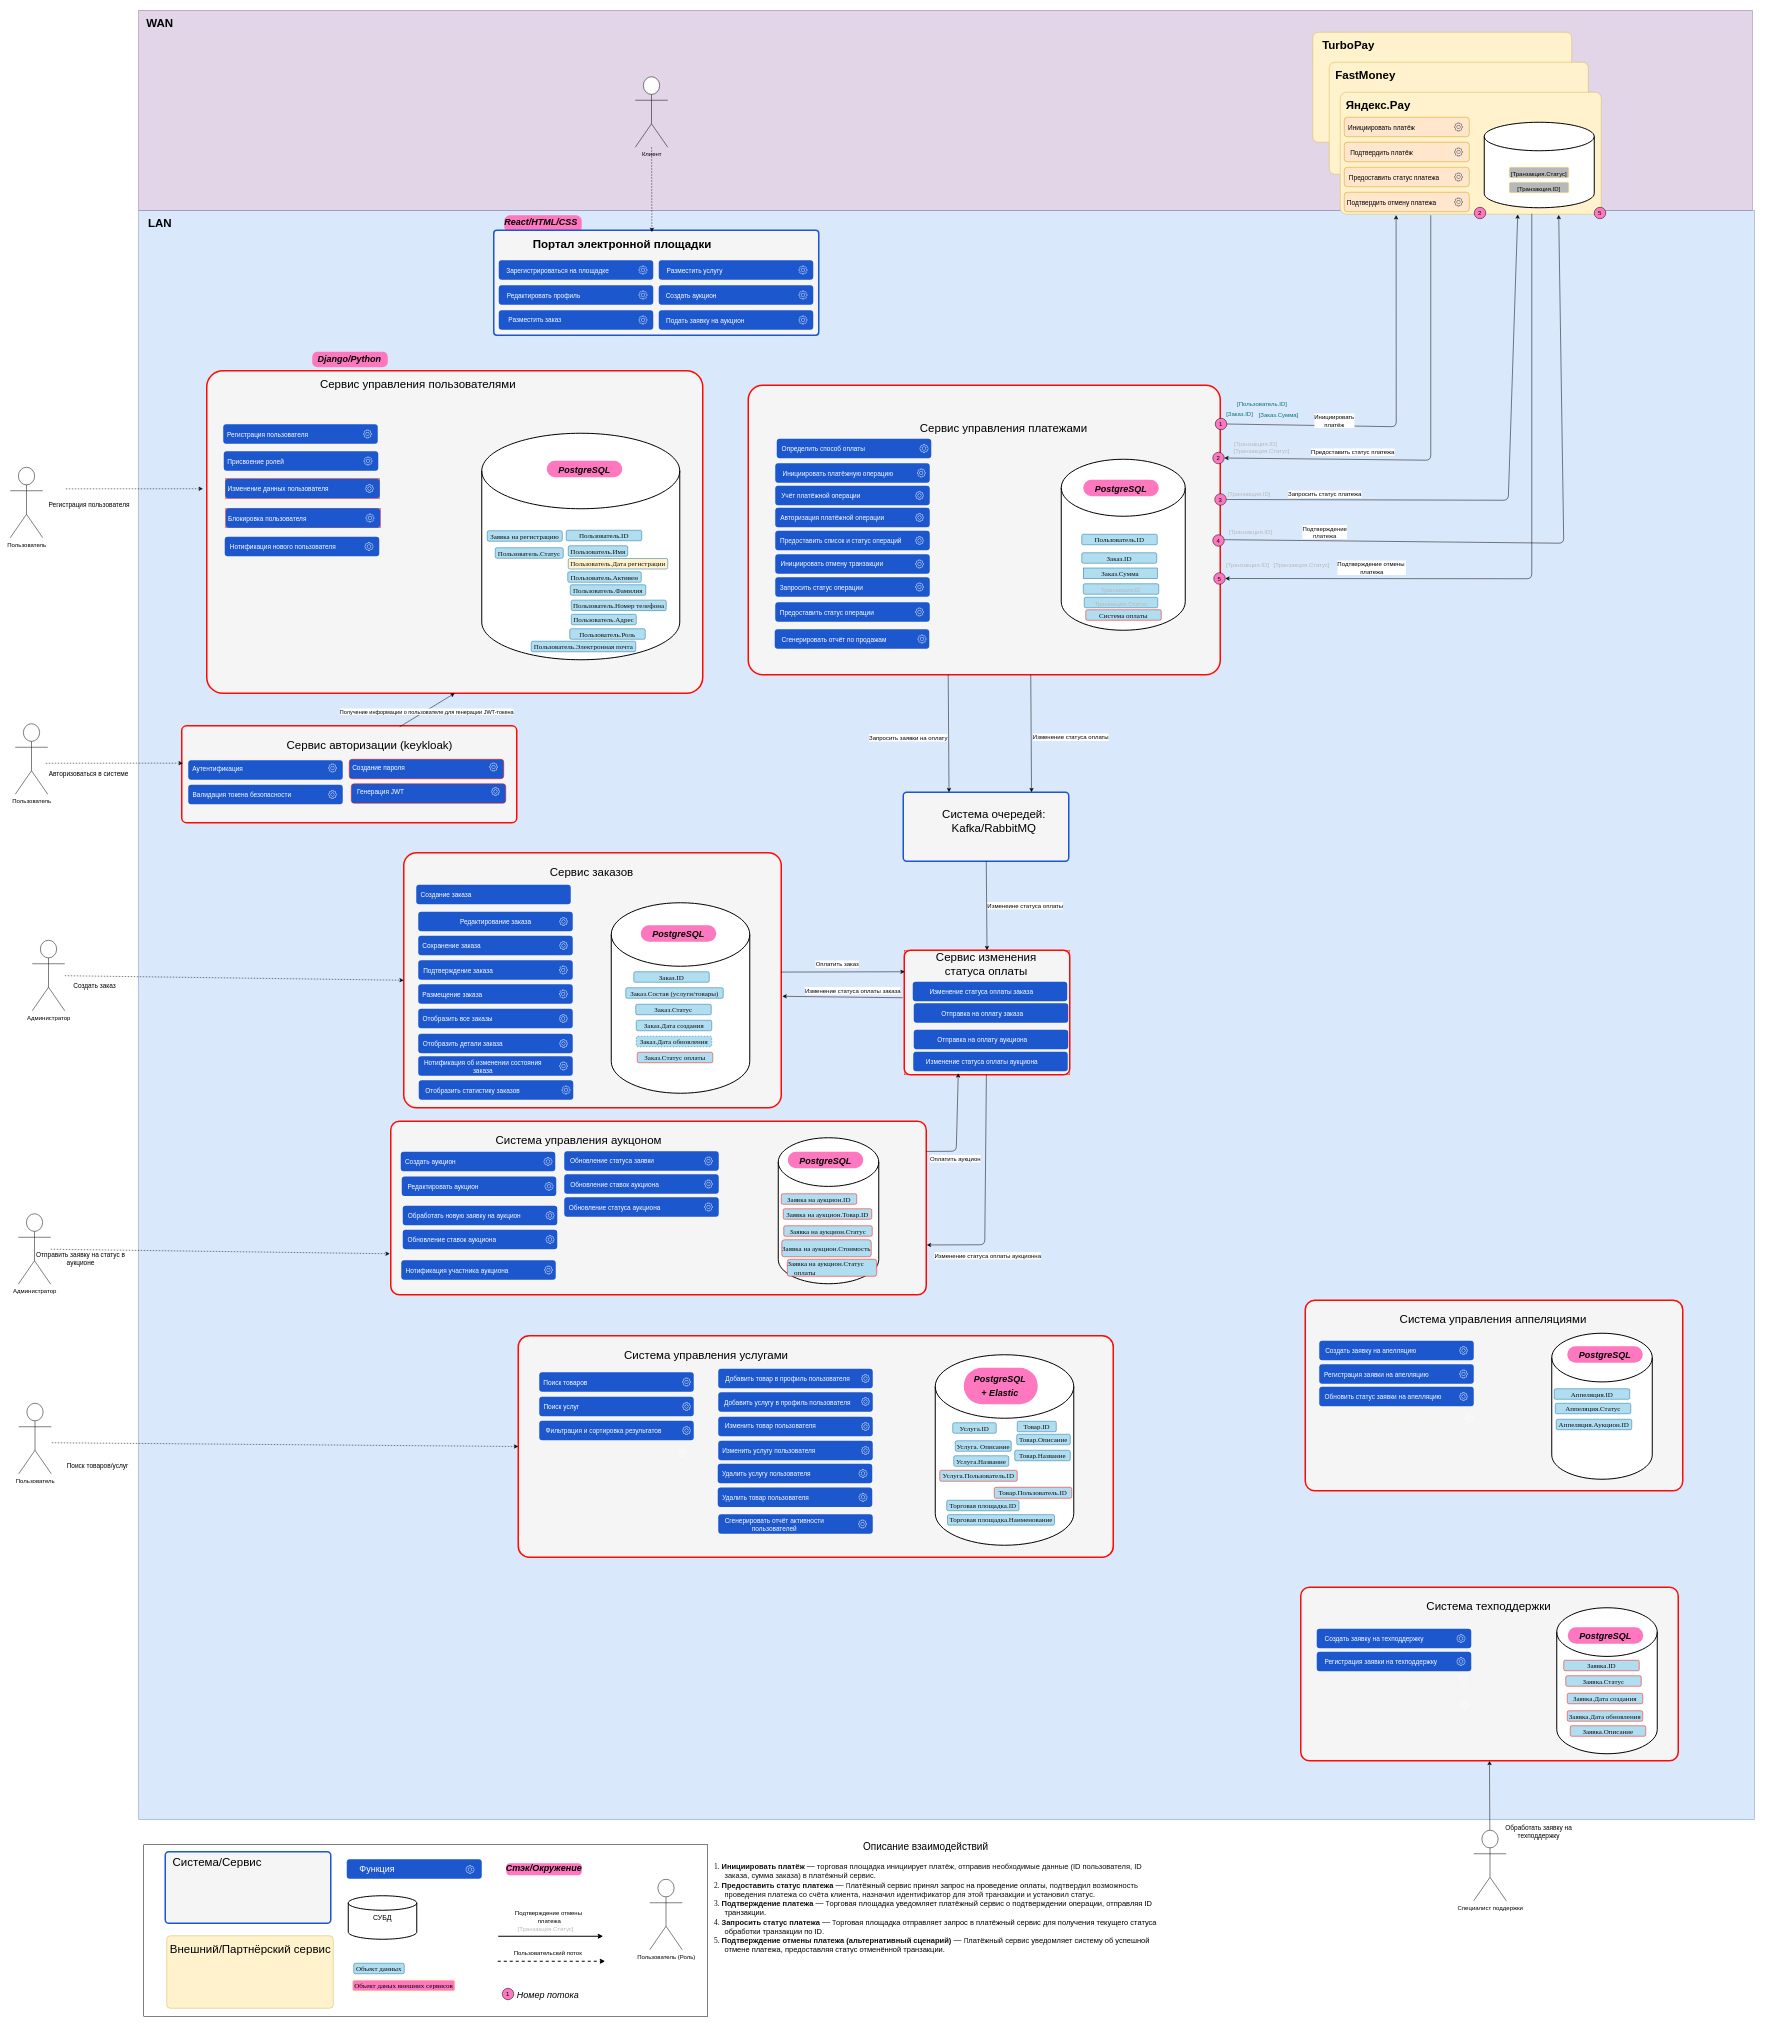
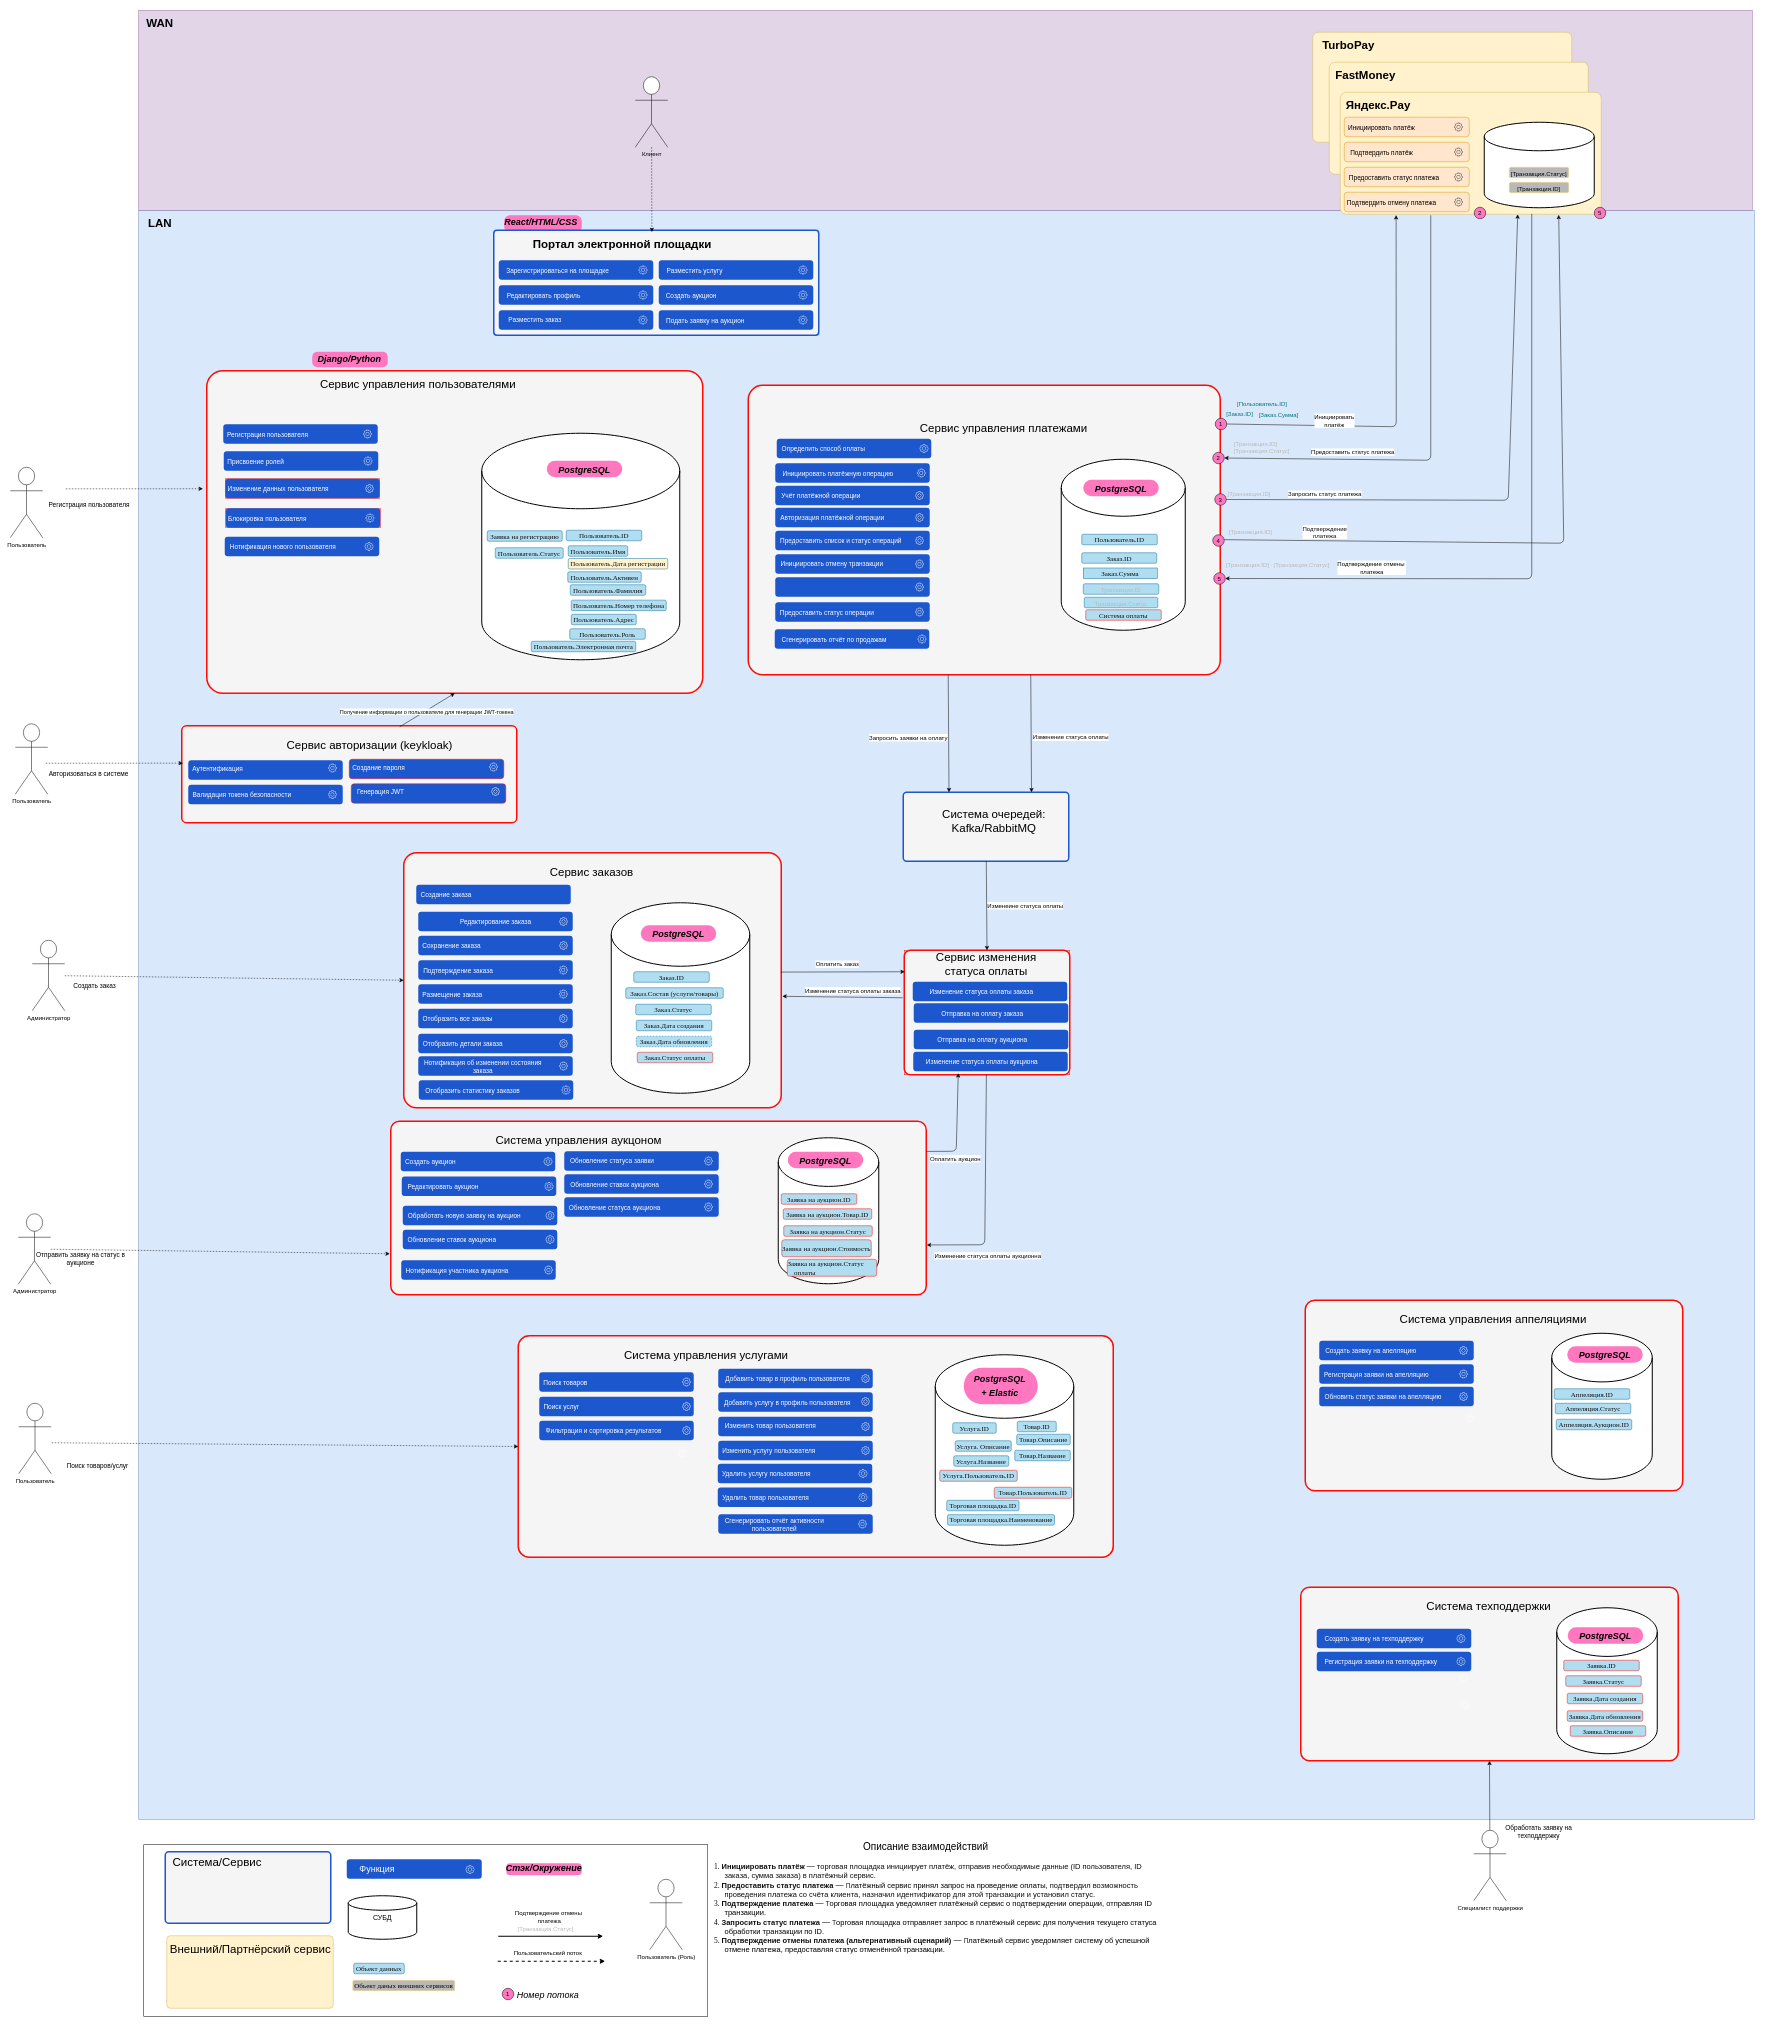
node "Запросить статус операции": removed
node "Объект даных внешних сервисов": fillcolor #ff77bf -> #b8b8b8
